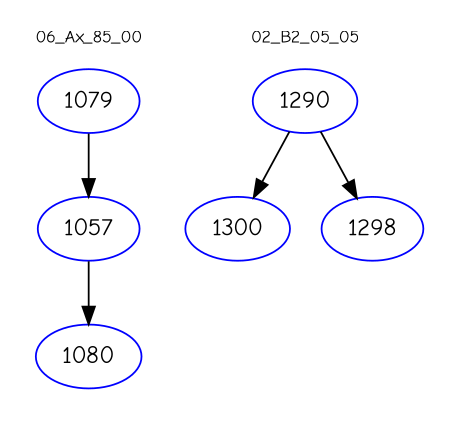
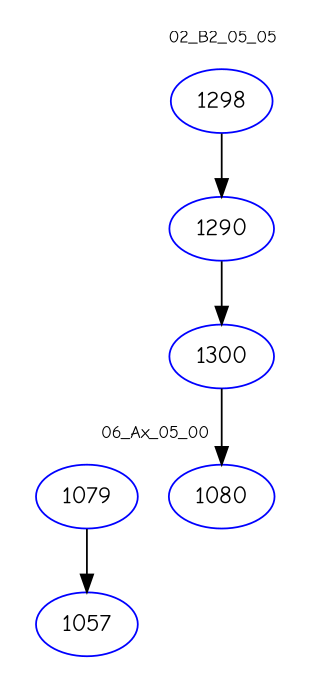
cluster "06_Ax_85_00": label "06_Ax_85_00" -> "06_Ax_05_00"
edge "1290" -> "1298": reversed
edge "1057" -> "1080": now "1300" -> "1080"
